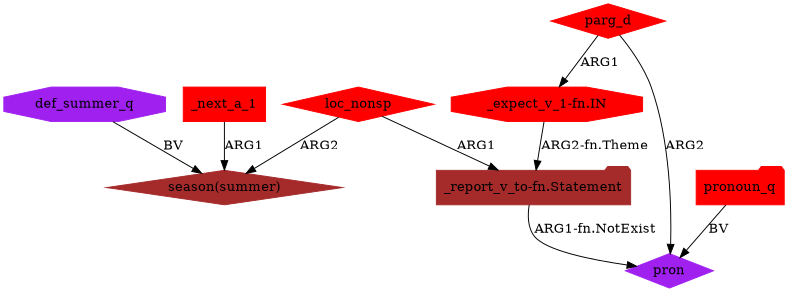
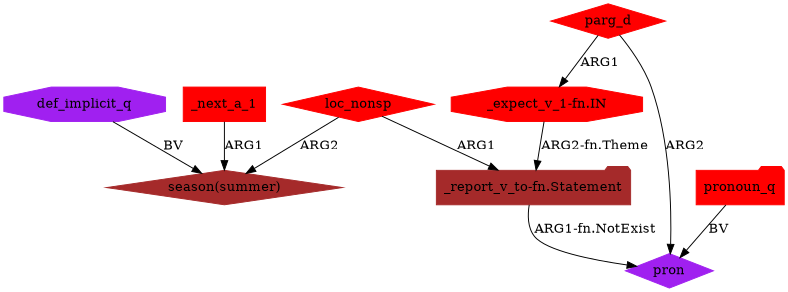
node "def_summer_q": label "def_summer_q" -> "def_implicit_q"
